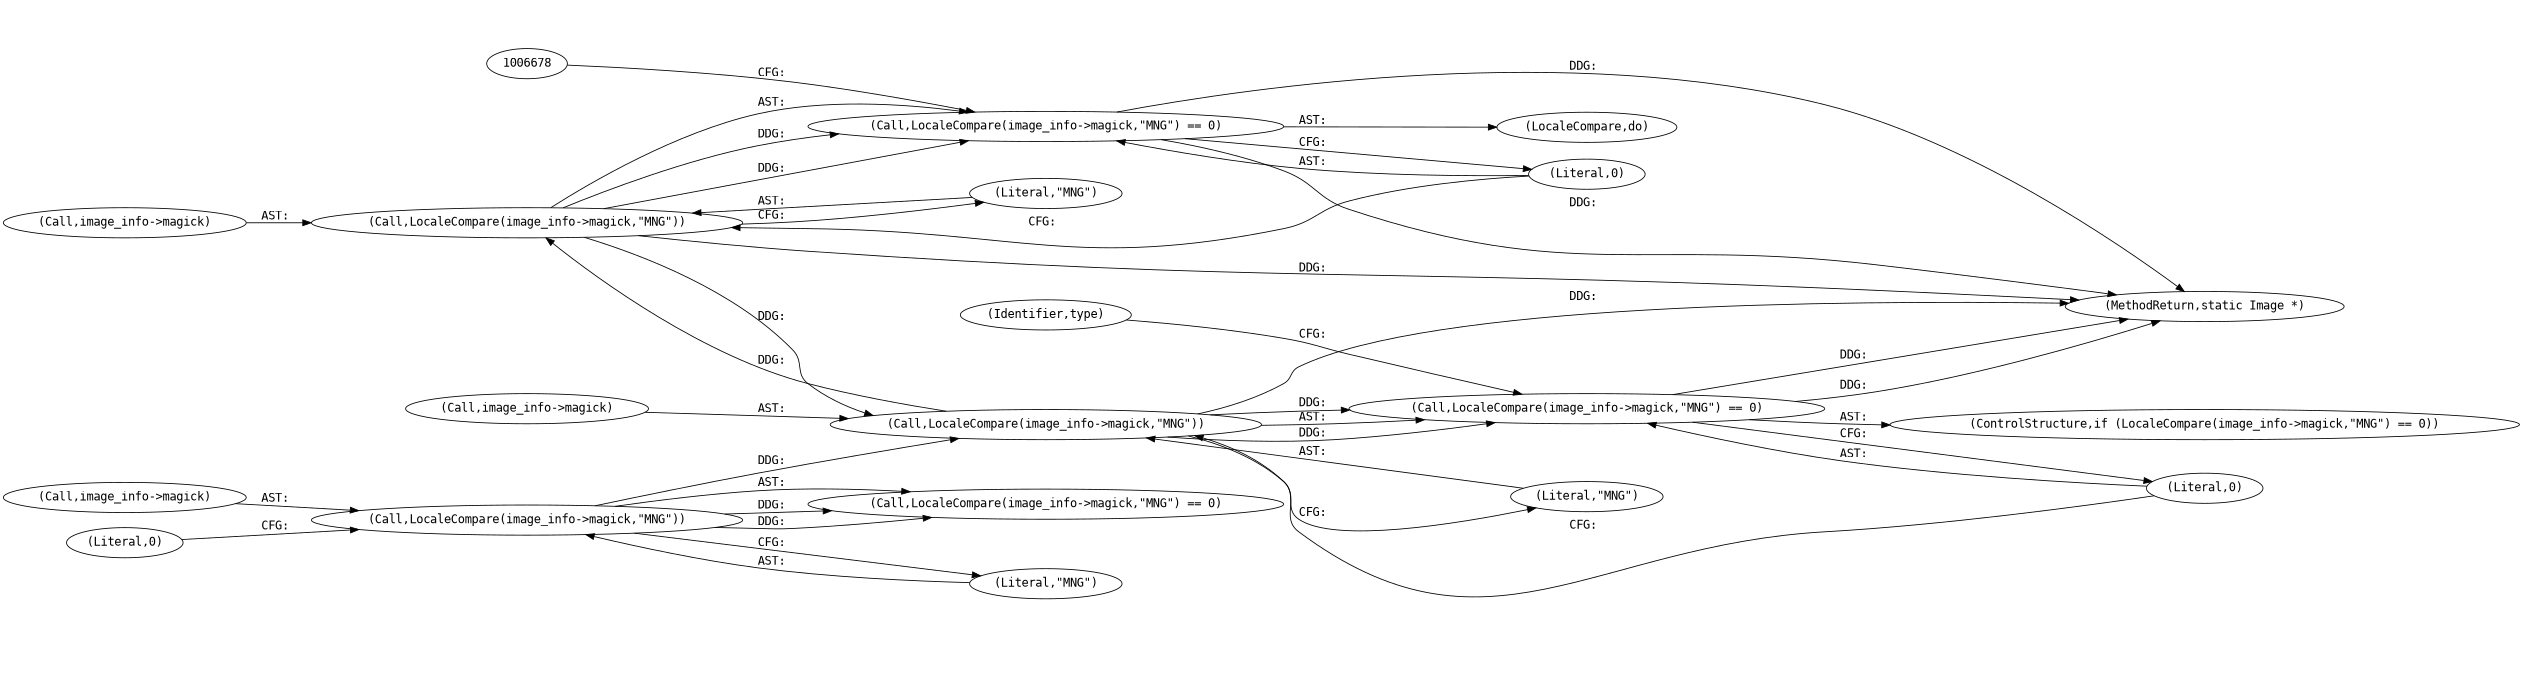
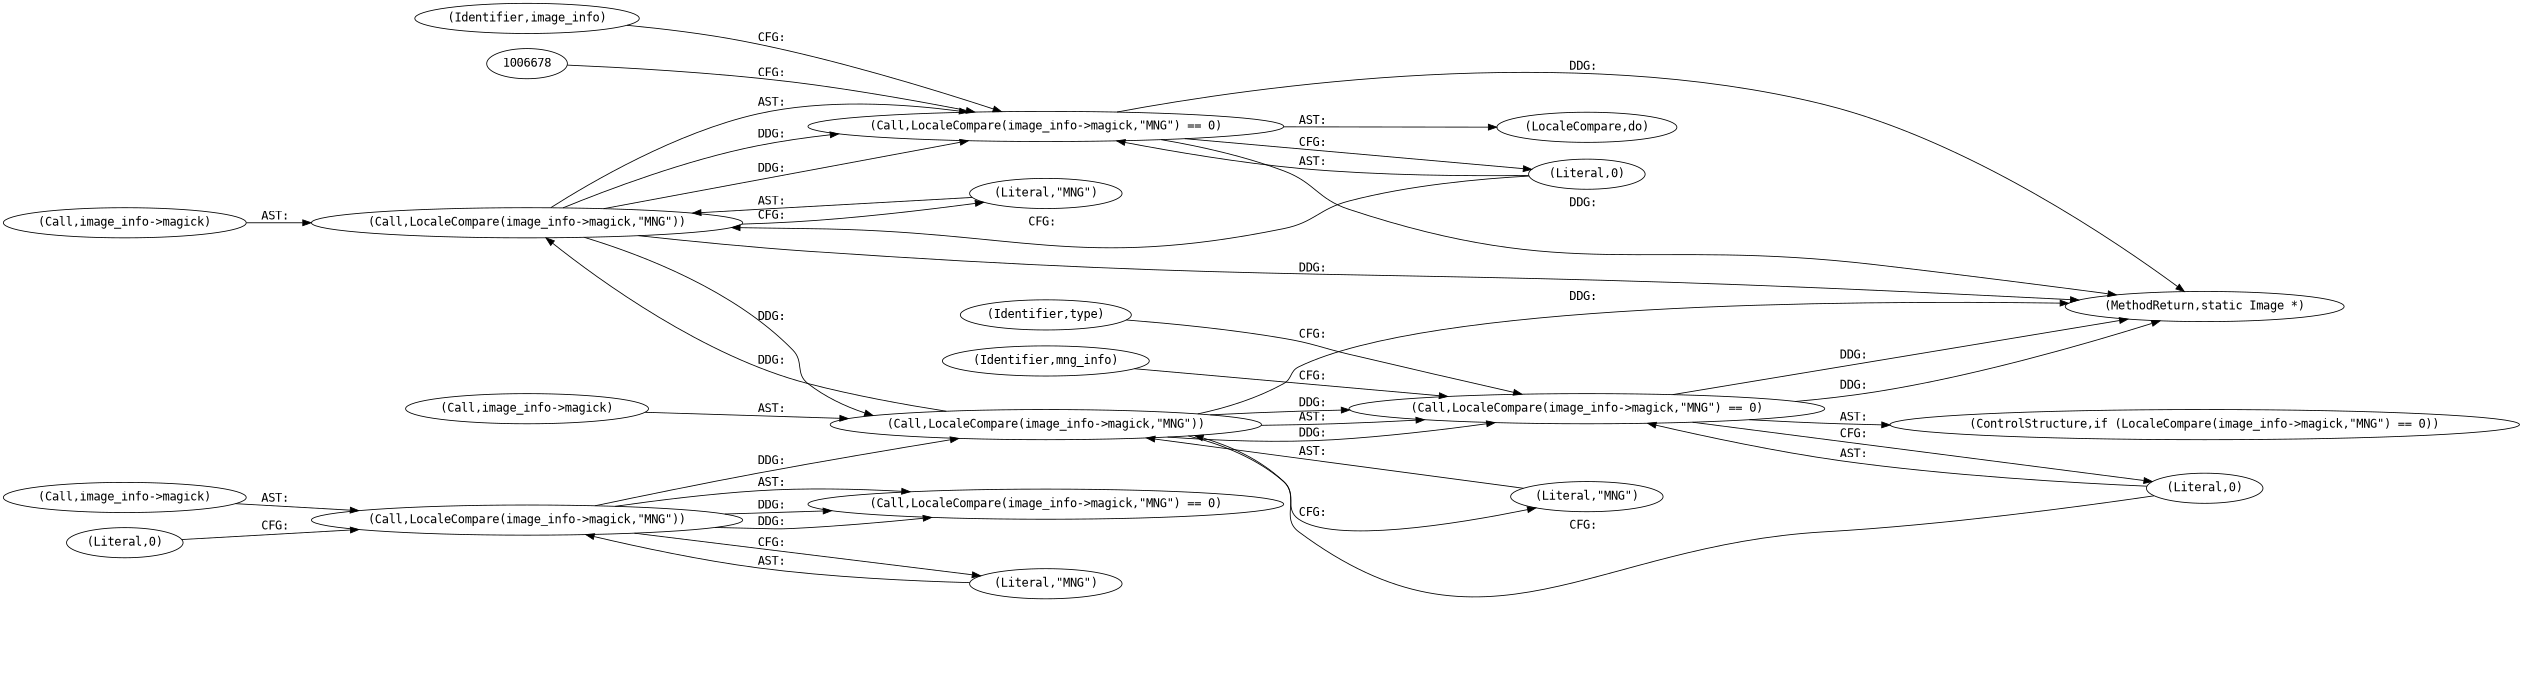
node "(Identifier,image_info)": added
node "(Identifier,mng_info)": added
